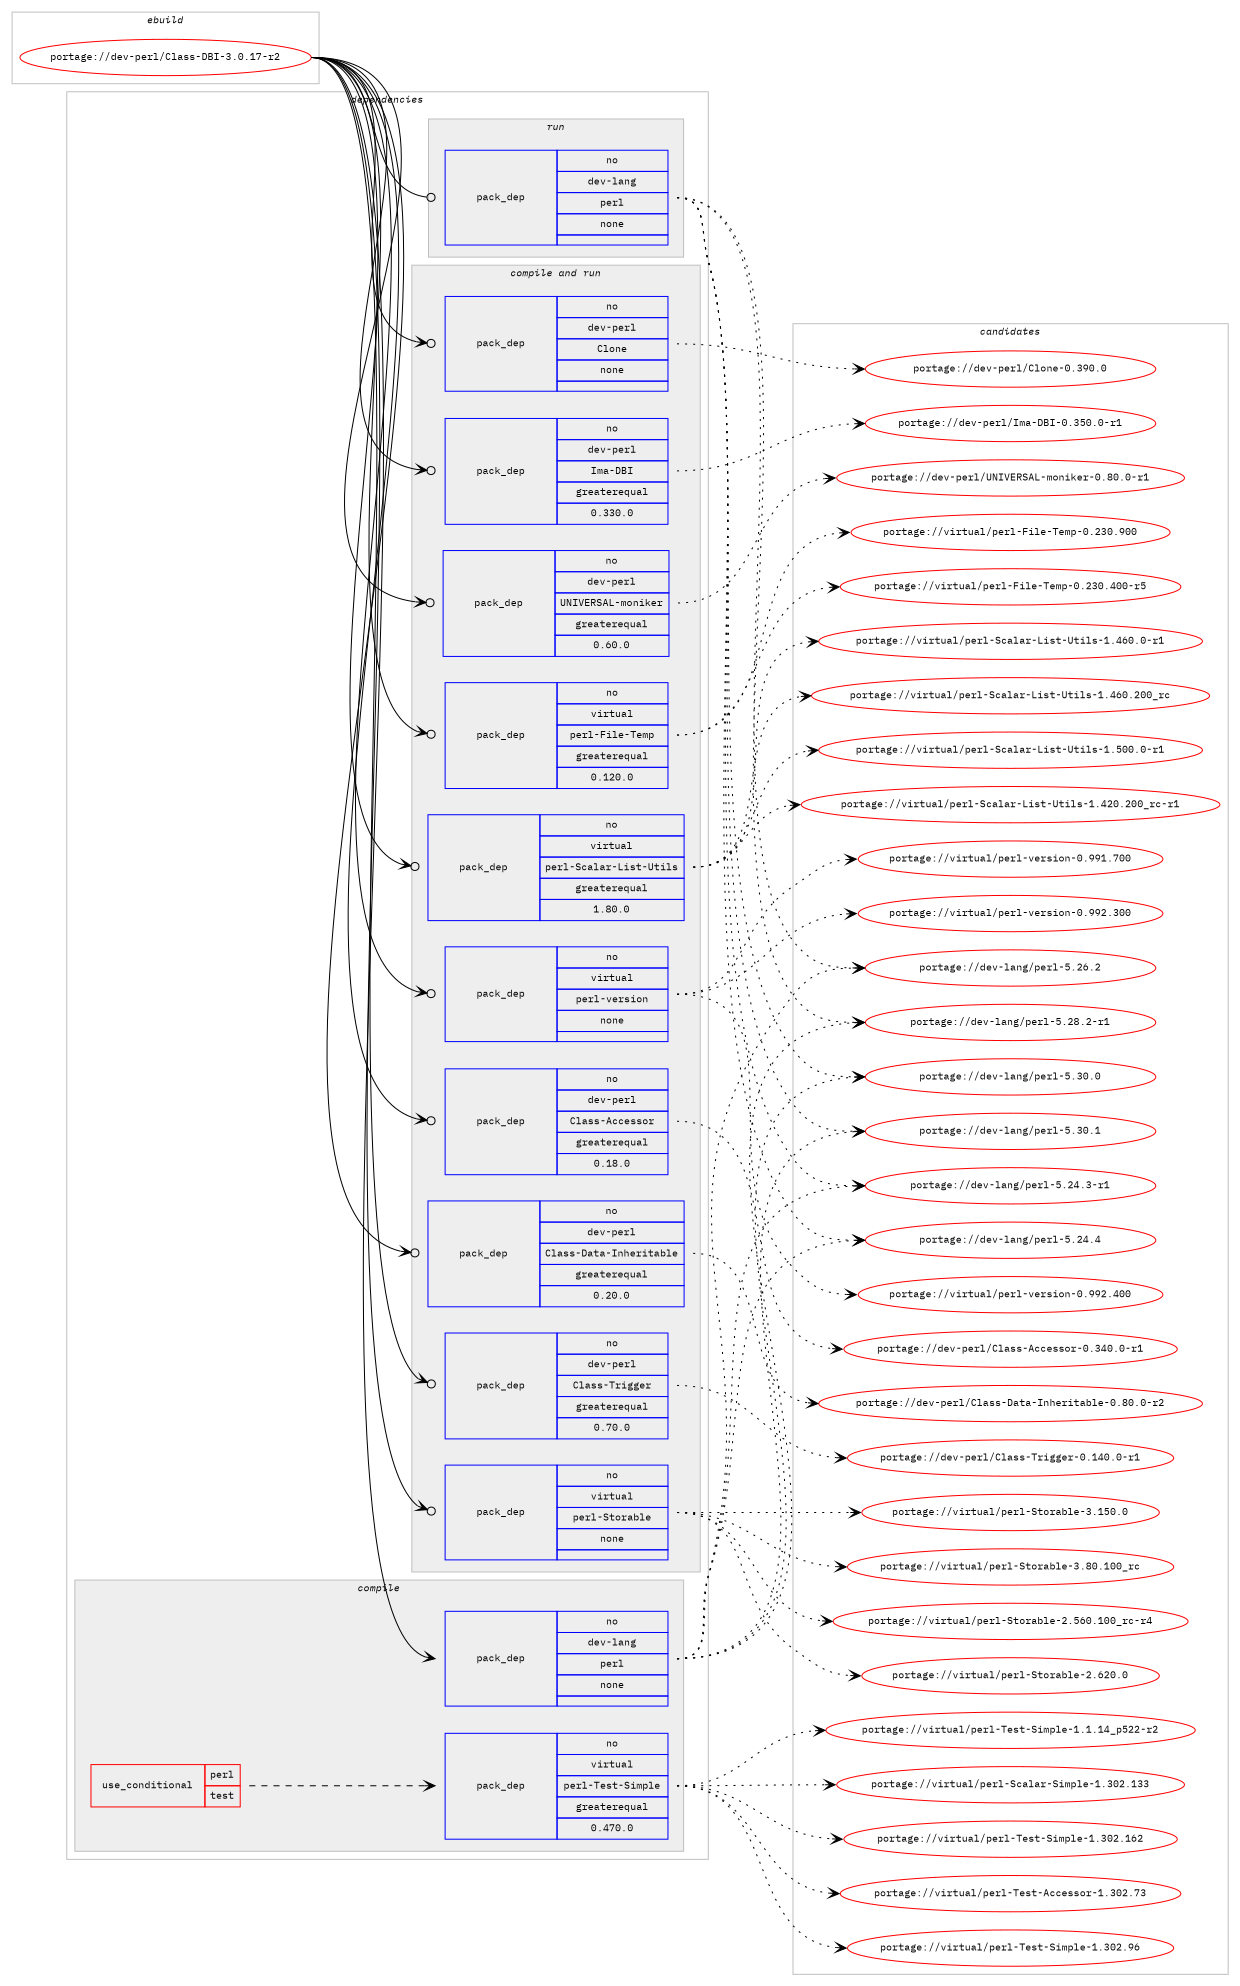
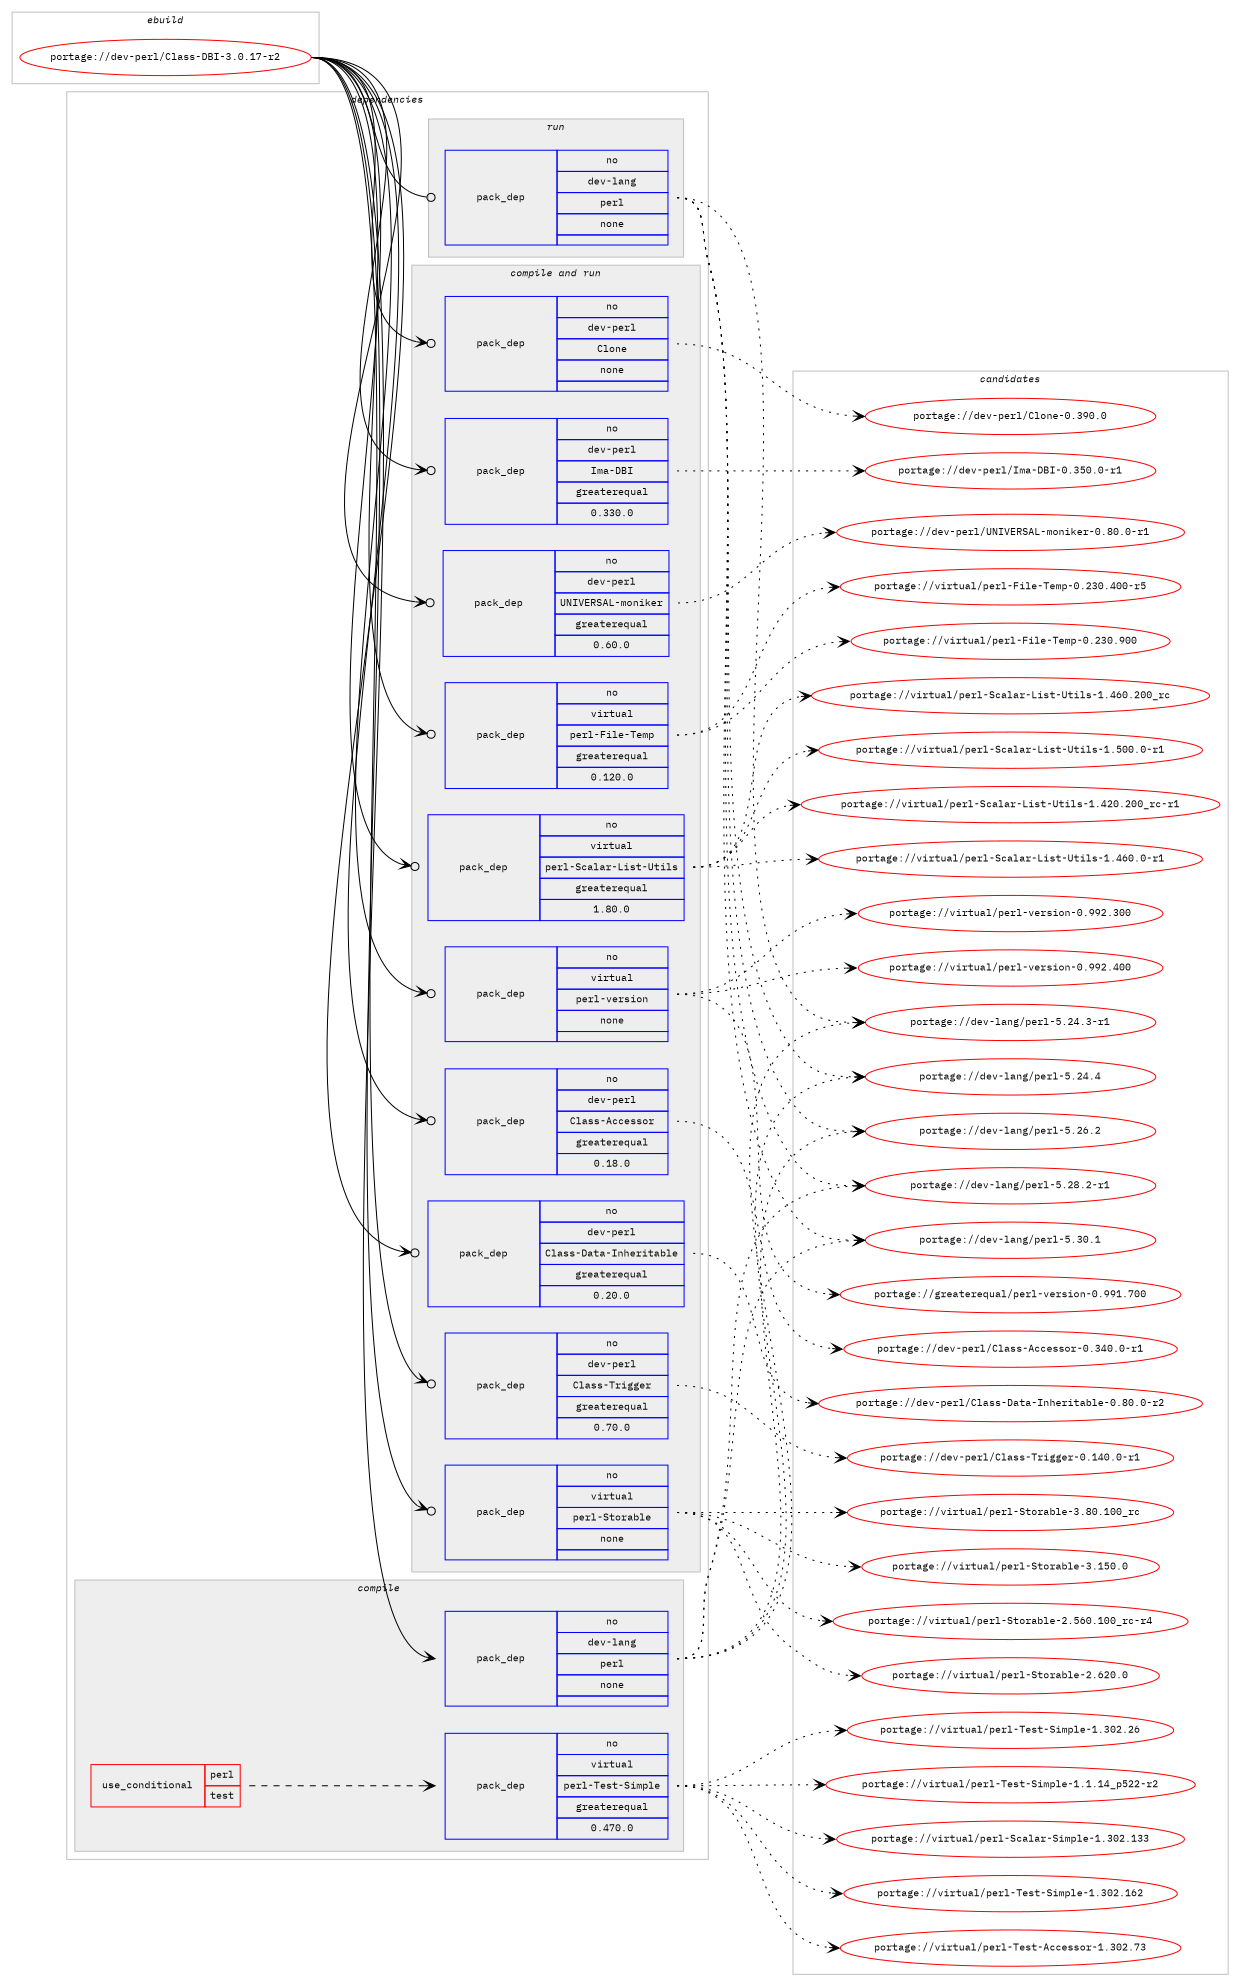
node "portage://virtual/perl-version-0.991.700": label "portage://virtual/perl-version-0.991.700" -> "portage://greaterequal/perl-version-0.991.700"
node "portage://dev-lang/perl-5.30.0": removed
node "portage://virtual/perl-Test-Simple-1.302.96": label "portage://virtual/perl-Test-Simple-1.302.96" -> "portage://virtual/perl-Test-Simple-1.302.26"
